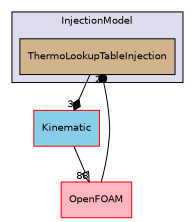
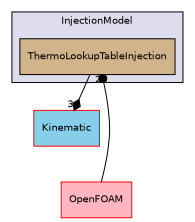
edge "Kinematic" -> "OpenFOAM": removed
